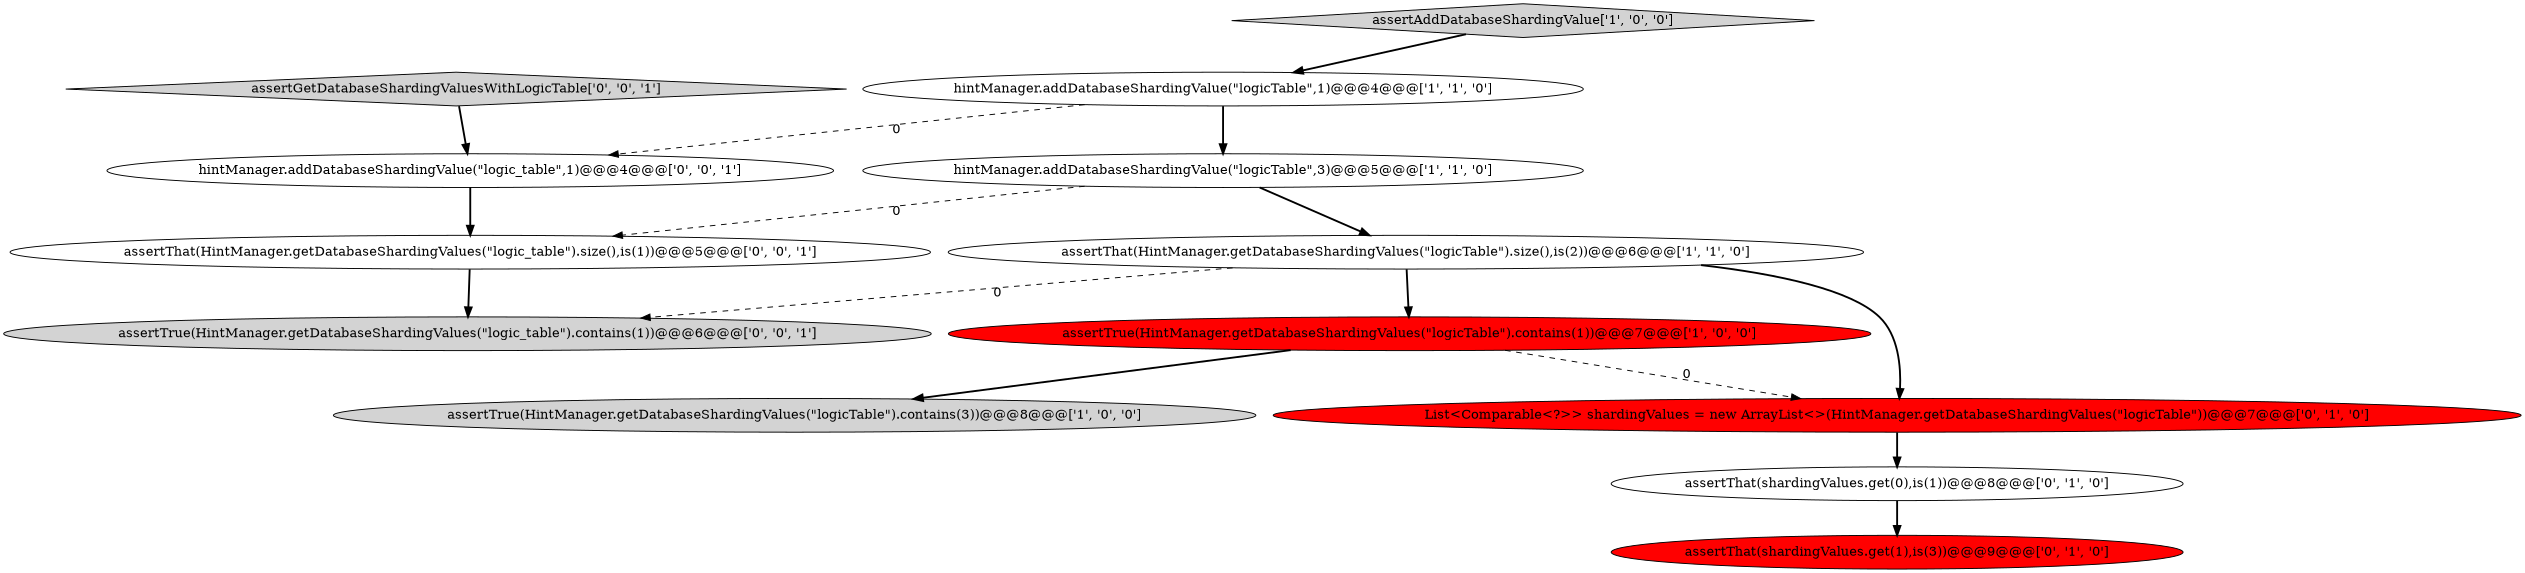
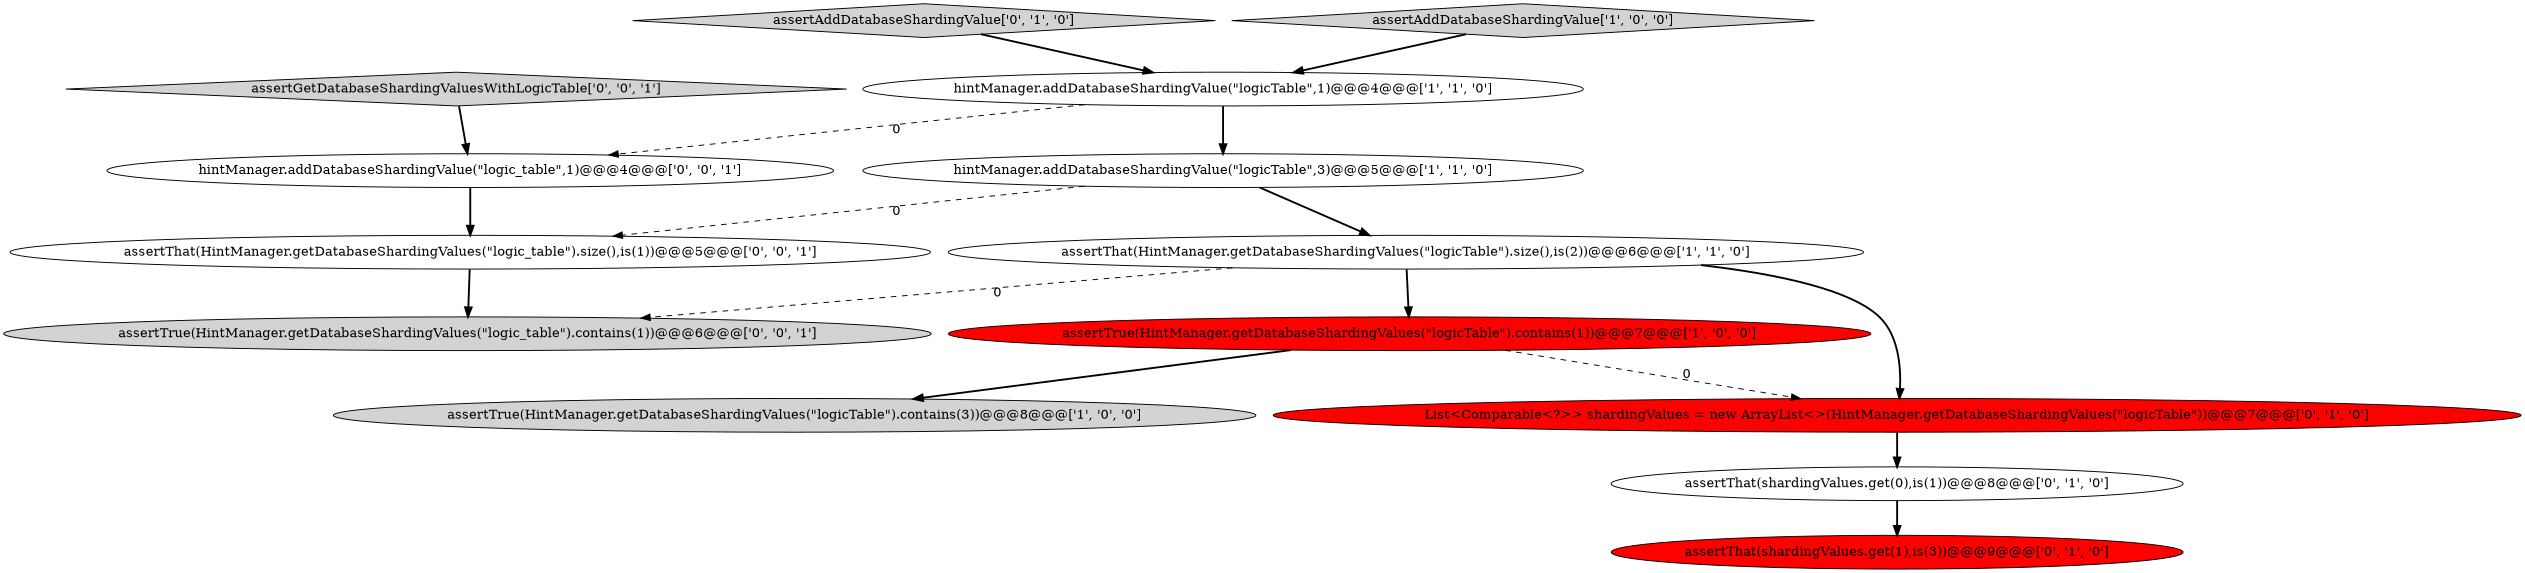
node "assertAddDatabaseShardingValue['0', '1', '0']": added
